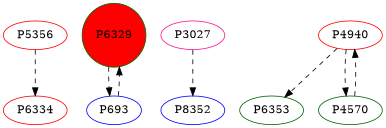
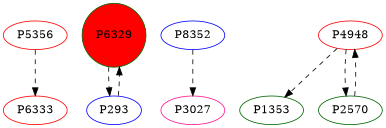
node "P4940": label "P4940" -> "P4948"
edge "P3027" -> "P8352": reversed
node "P6334": label "P6334" -> "P6333"
node "P693": label "P693" -> "P293"
node "P6353": label "P6353" -> "P1353"
node "P4570": label "P4570" -> "P2570"
